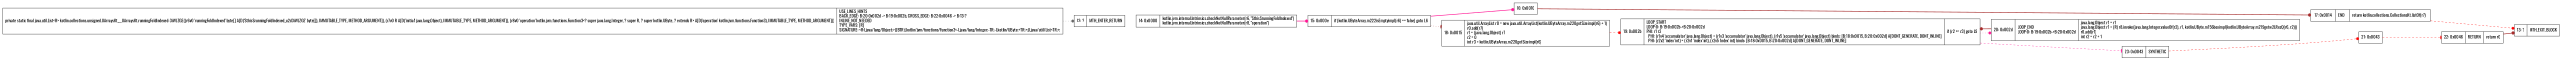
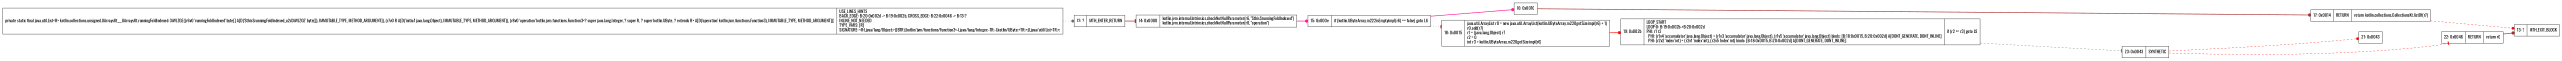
node "17: 0x0014": text "END" -> "RETURN"
edge "12: ?" -> "14: 0x0000": added
node "20: 0x002d": removed
edge "18: 0x0015" -> "19: 0x002b": style dashed -> bold
edge "21: 0x0043" -> "22: 0x0046": now "23: 0x0043" -> "22: 0x0046"
edge "19: 0x002b" -> "23: 0x0043": color deeppink -> gray40
